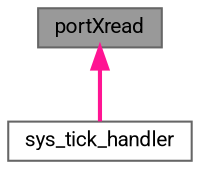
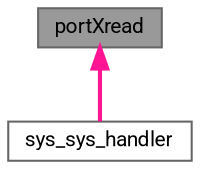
node "sys_tick_handler": label "sys_tick_handler" -> "sys_sys_handler"
